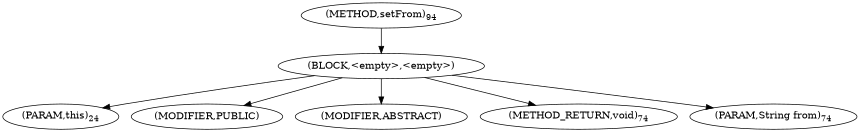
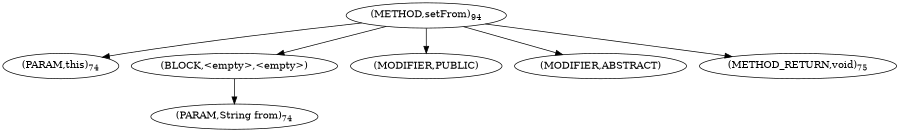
edge "(BLOCK,<empty>,<empty>)" -> "(MODIFIER,ABSTRACT)": now "(METHOD,setFrom)" -> "(MODIFIER,ABSTRACT)"
edge "(BLOCK,<empty>,<empty>)" -> "(PARAM,this)": now "(METHOD,setFrom)" -> "(PARAM,this)"
edge "(BLOCK,<empty>,<empty>)" -> "(MODIFIER,PUBLIC)": now "(METHOD,setFrom)" -> "(MODIFIER,PUBLIC)"
edge "(BLOCK,<empty>,<empty>)" -> "(METHOD_RETURN,void)": now "(METHOD,setFrom)" -> "(METHOD_RETURN,void)"
node "(PARAM,this)": text "24" -> "74"
node "(METHOD_RETURN,void)": text "74" -> "75"
